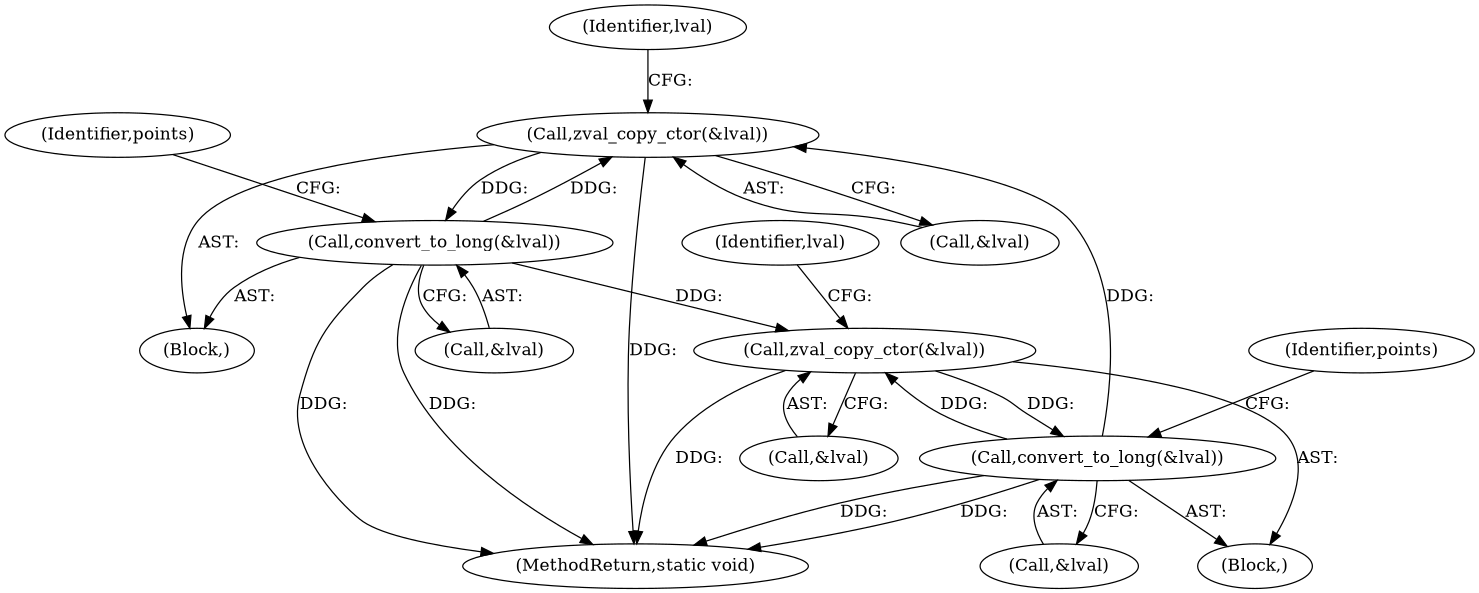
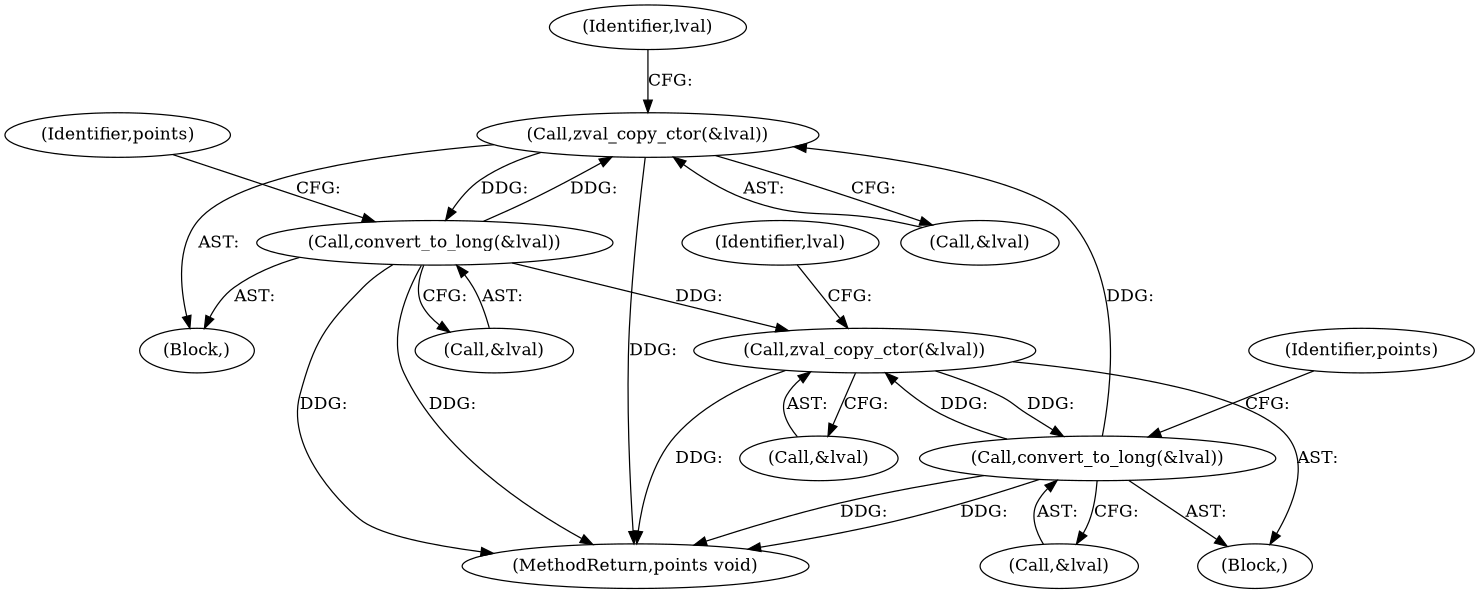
node "(MethodReturn,static void)": label "(MethodReturn,static void)" -> "(MethodReturn,points void)"
